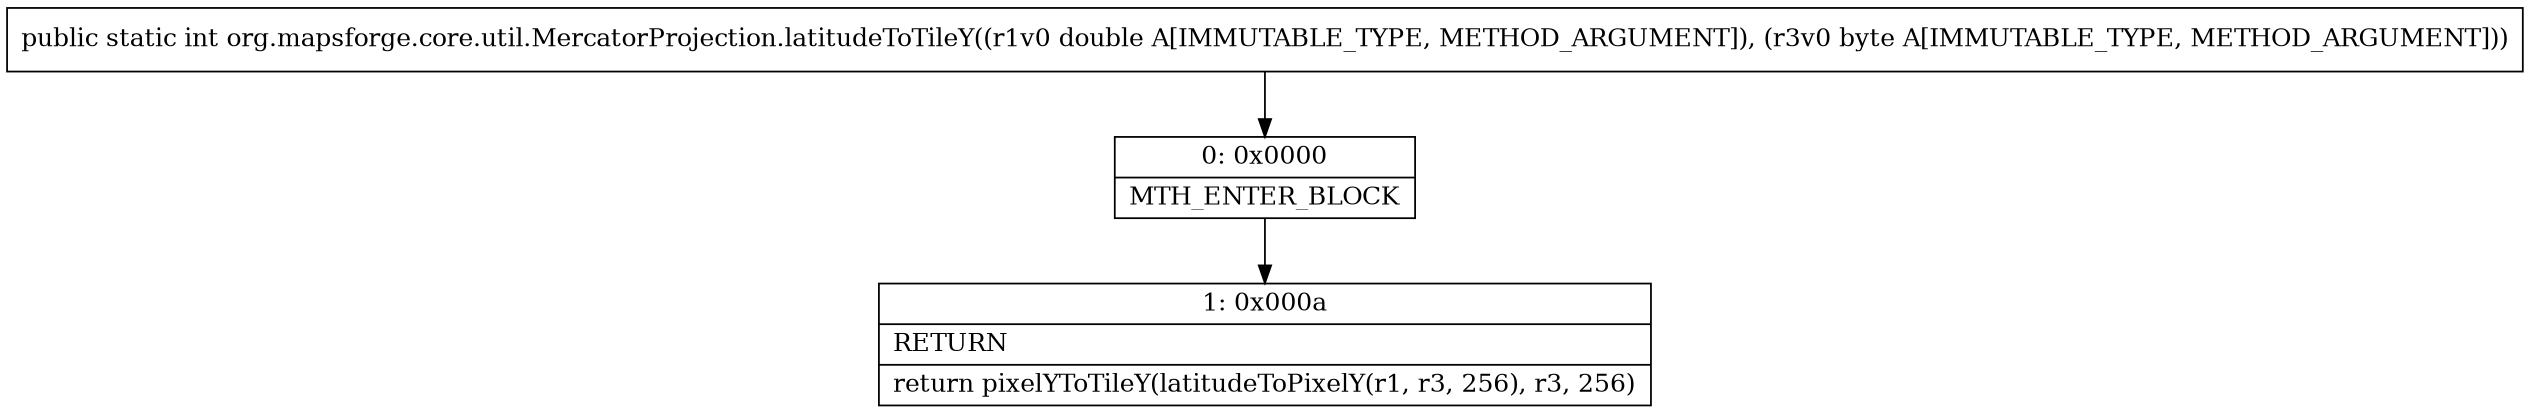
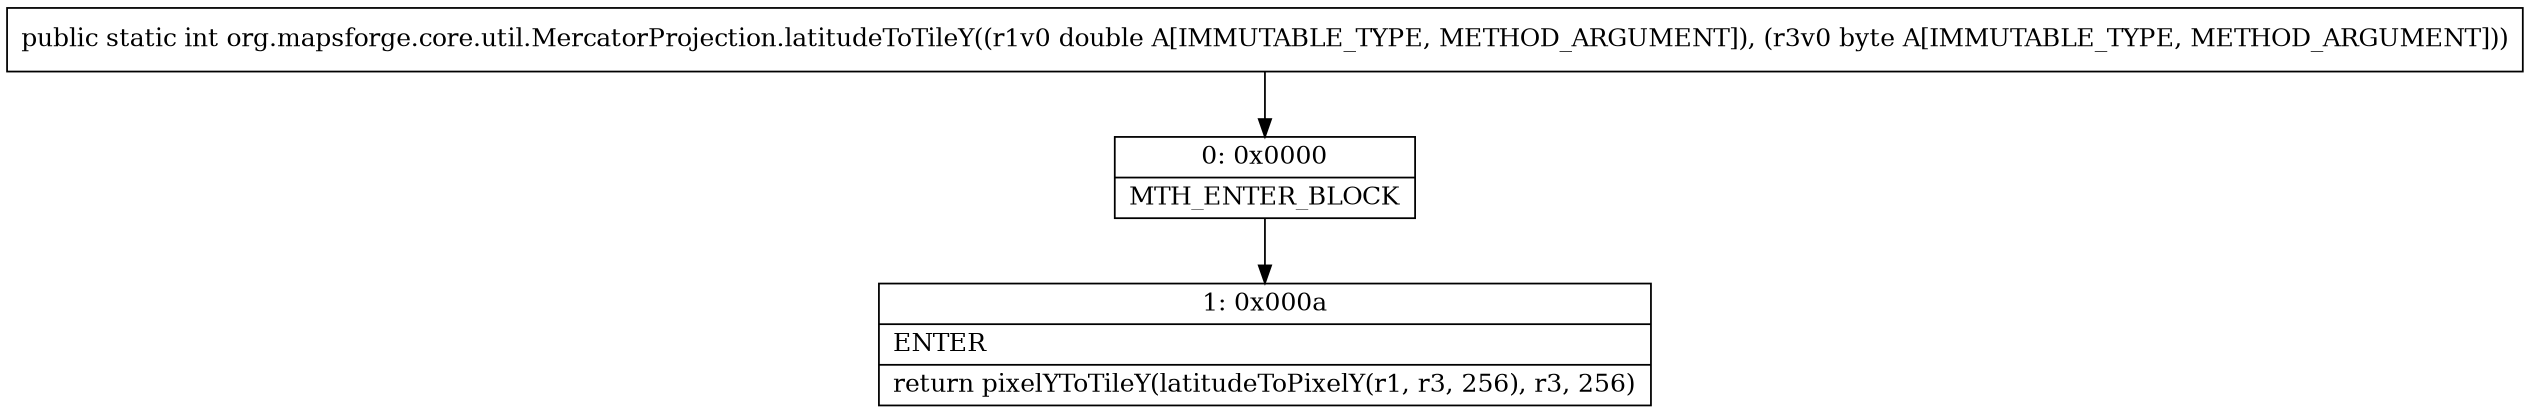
node "1: 0x000a": text "RETURN" -> "ENTER"
